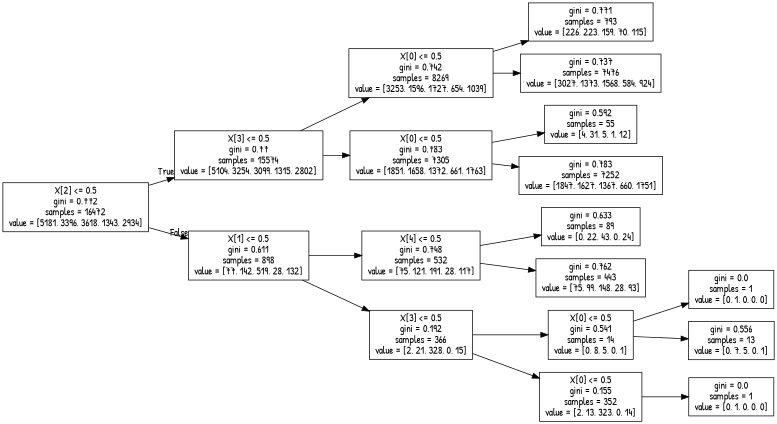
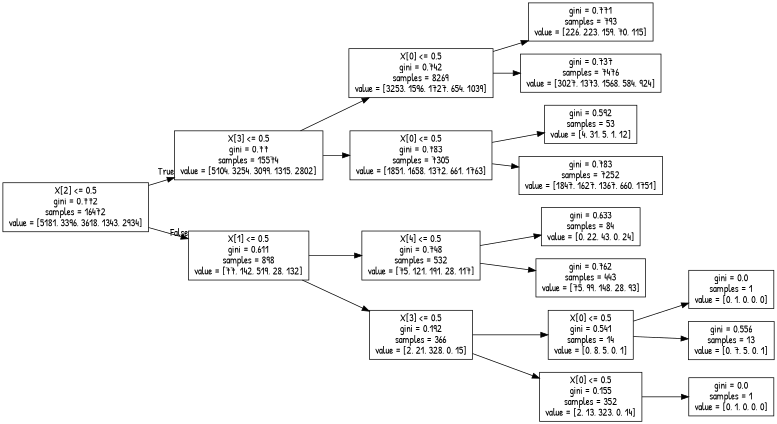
node "gini = 0.592 samples = 55 value = [4, 31, 5, 1, 12]": label "gini = 0.592 samples = 55 value = [4, 31, 5, 1, 12]" -> "gini = 0.592 samples = 53 value = [4, 31, 5, 1, 12]"
node "gini = 0.633 samples = 89 value = [0, 22, 43, 0, 24]": label "gini = 0.633 samples = 89 value = [0, 22, 43, 0, 24]" -> "gini = 0.633 samples = 84 value = [0, 22, 43, 0, 24]"
